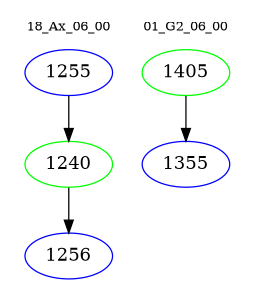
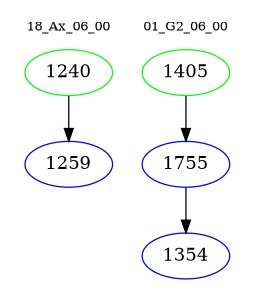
node "1255": removed
node "1355": label "1355" -> "1755"
node "1256": label "1256" -> "1259"
node "1354": added
